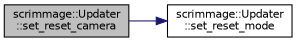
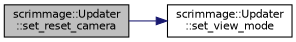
node "scrimmage::Updater ::set_reset_mode": label "scrimmage::Updater ::set_reset_mode" -> "scrimmage::Updater ::set_view_mode"
